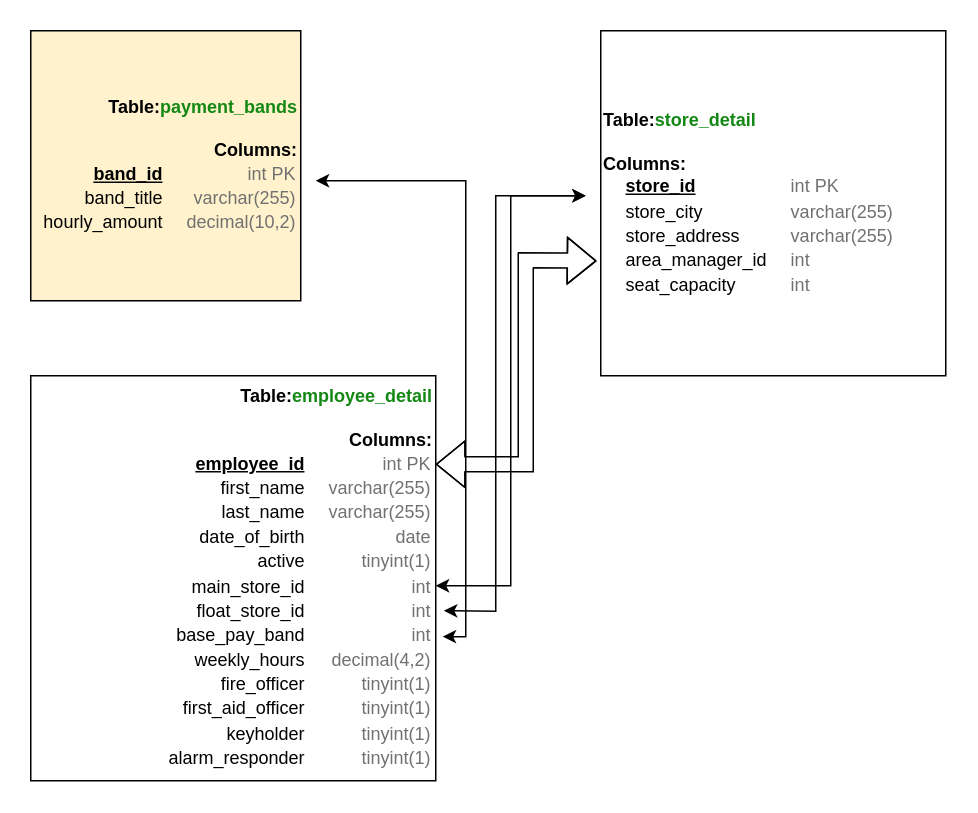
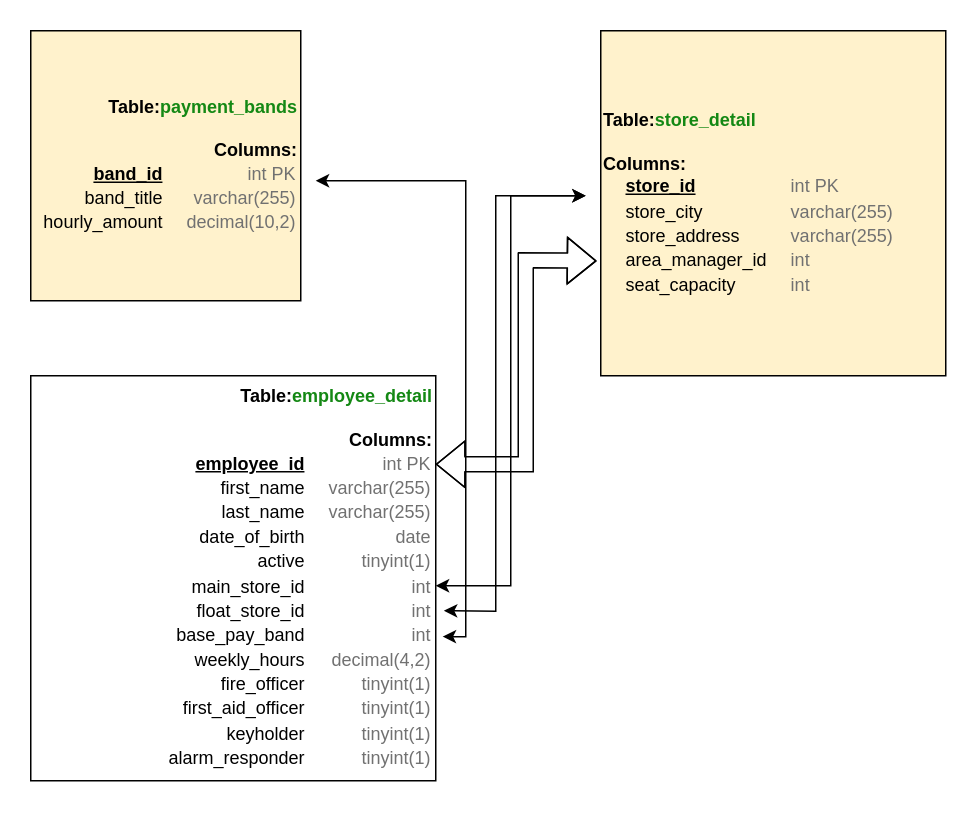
node "Table:store_detail Columns:store_id int PK store_city varchar(255) store_address varchar(255) area_manager_id int seat_capacity int": fillcolor #ffffff -> #fff2cc
